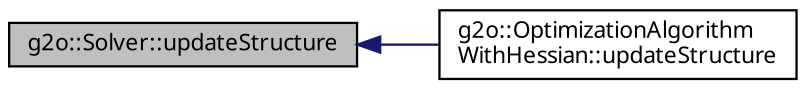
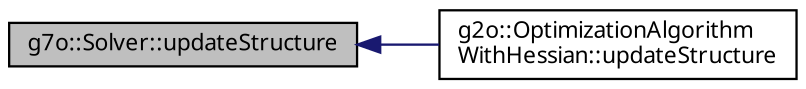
node "g2o::Solver::updateStructure": label "g2o::Solver::updateStructure" -> "g7o::Solver::updateStructure"
